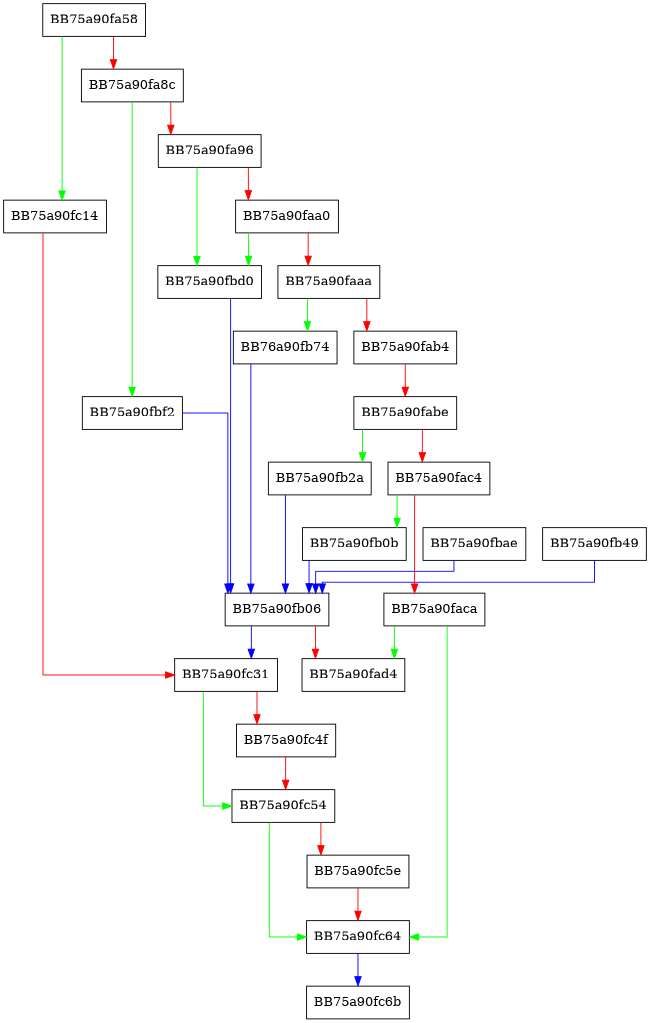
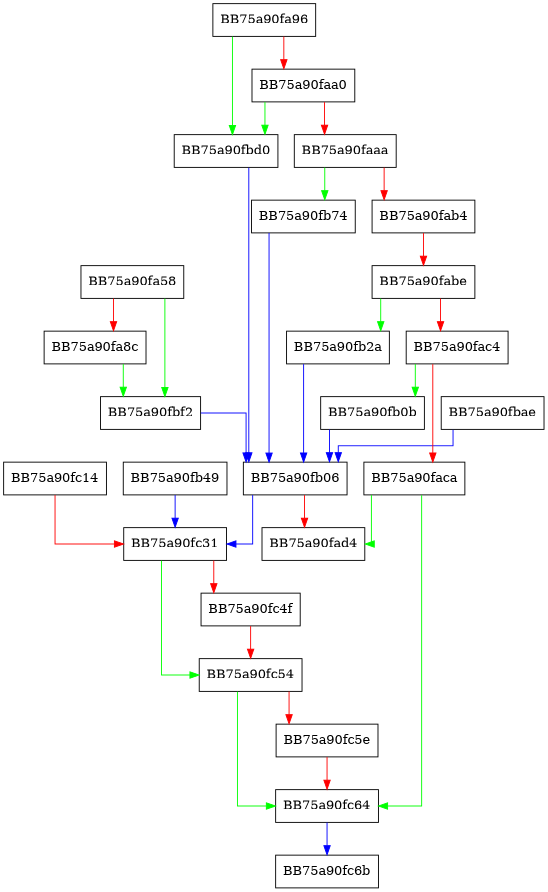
edge "BB75a90fa58" -> "BB75a90fc14": now "BB75a90fa58" -> "BB75a90fbf2"
edge "BB75a90fa8c" -> "BB75a90fa96": removed
node "BB76a90fb74": label "BB76a90fb74" -> "BB75a90fb74"
edge "BB75a90fb49" -> "BB75a90fb06": now "BB75a90fb49" -> "BB75a90fc31"
